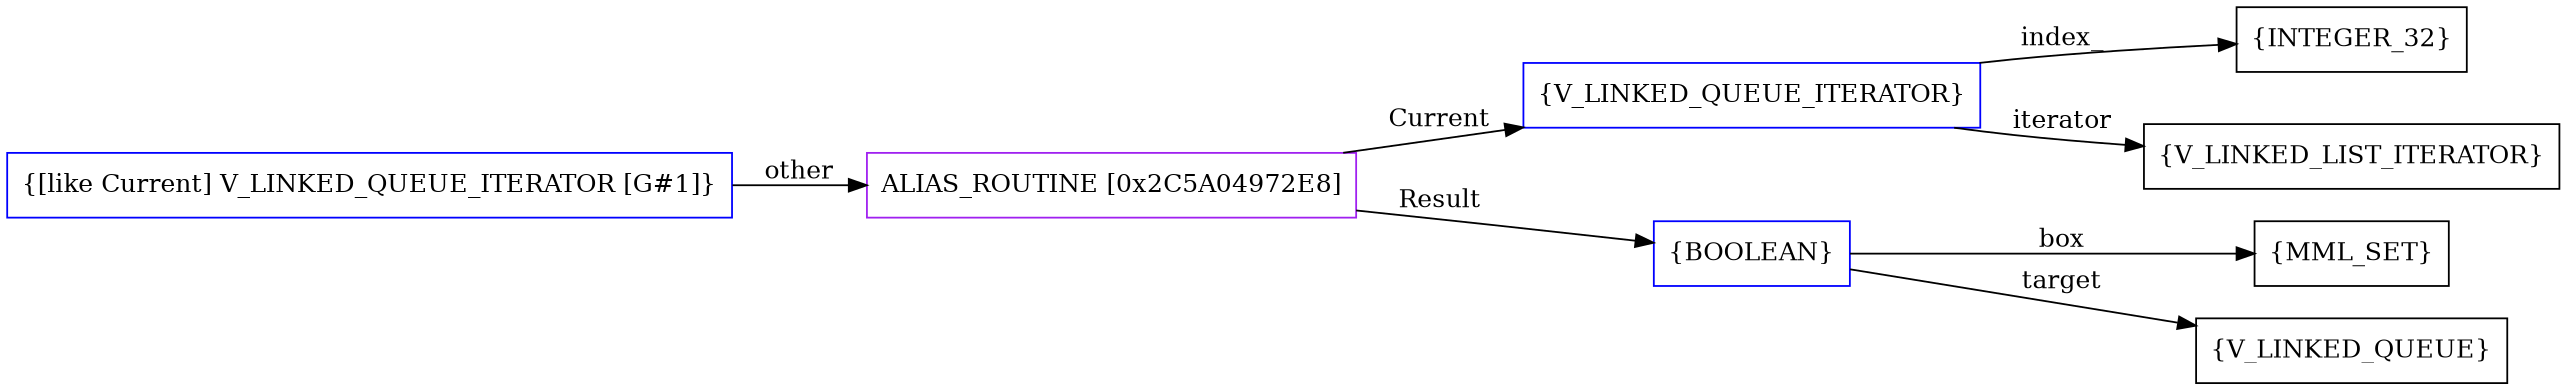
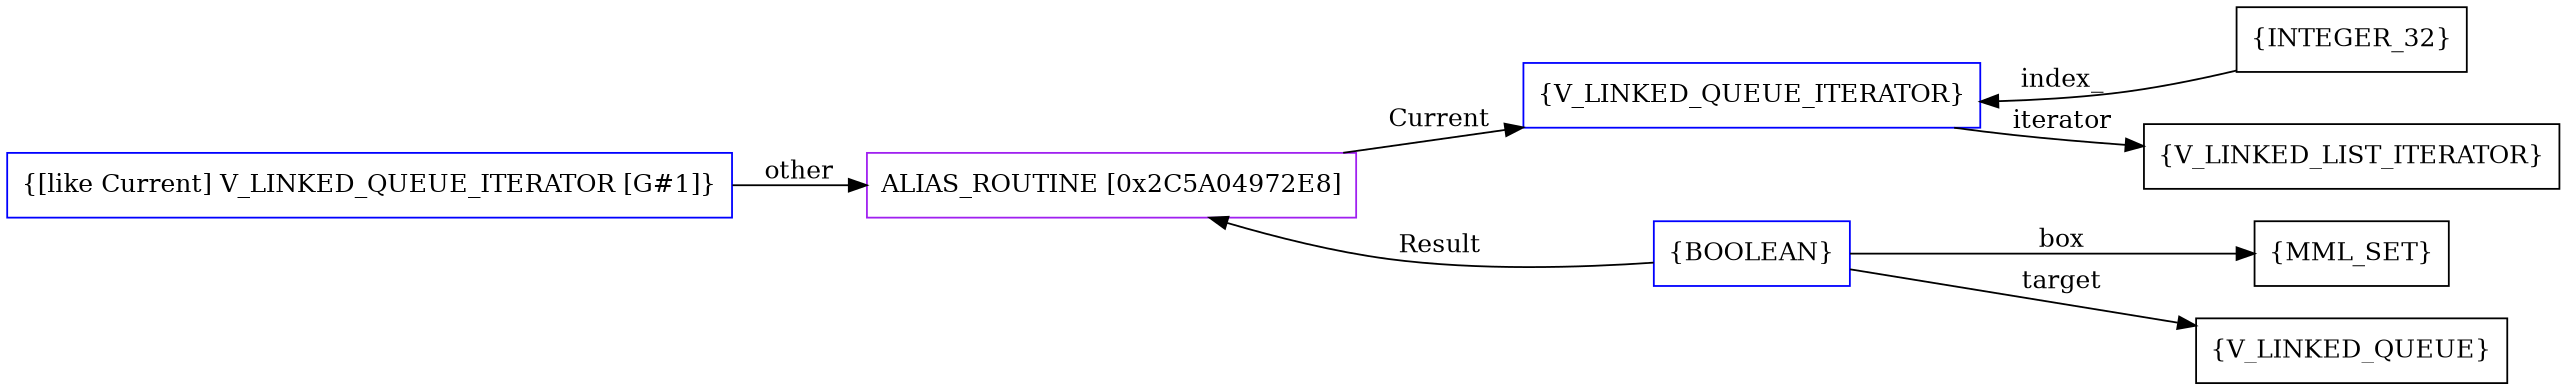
edge "{V_LINKED_QUEUE_ITERATOR}" -> "{INTEGER_32}": reversed
edge "ALIAS_ROUTINE [0x2C5A04972E8]" -> "{BOOLEAN}": reversed
